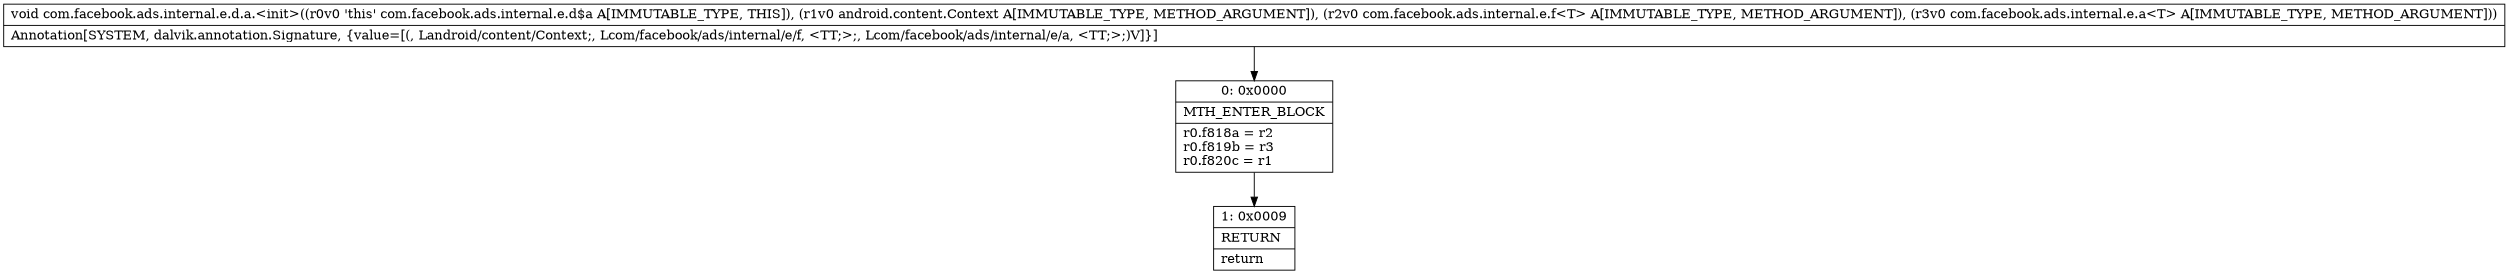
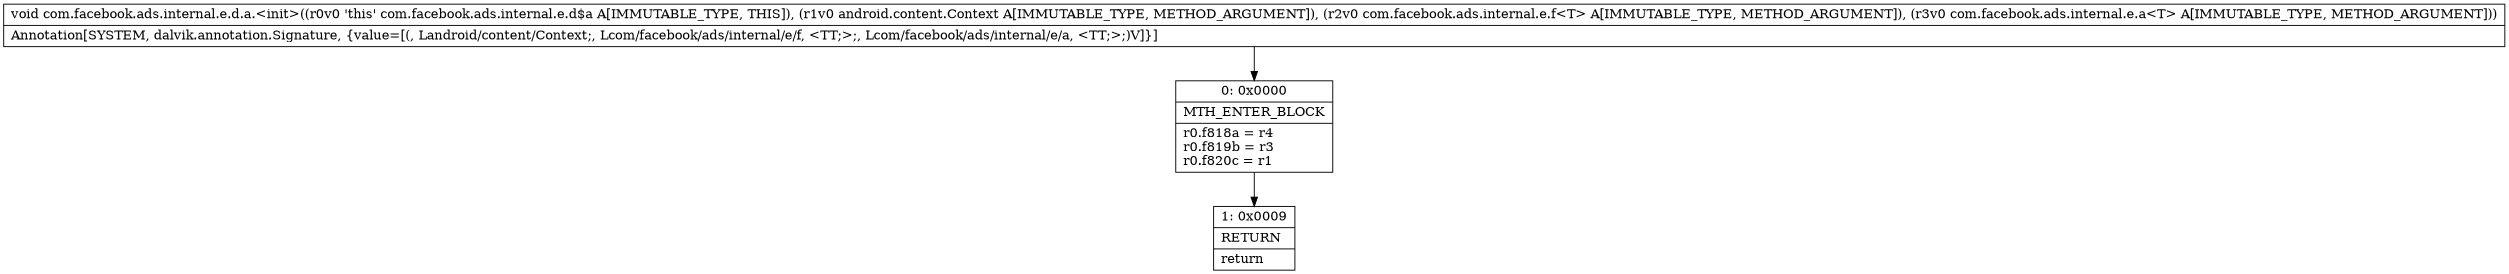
node "0: 0x0000": text "r0.f818a = r2" -> "r0.f818a = r4"
